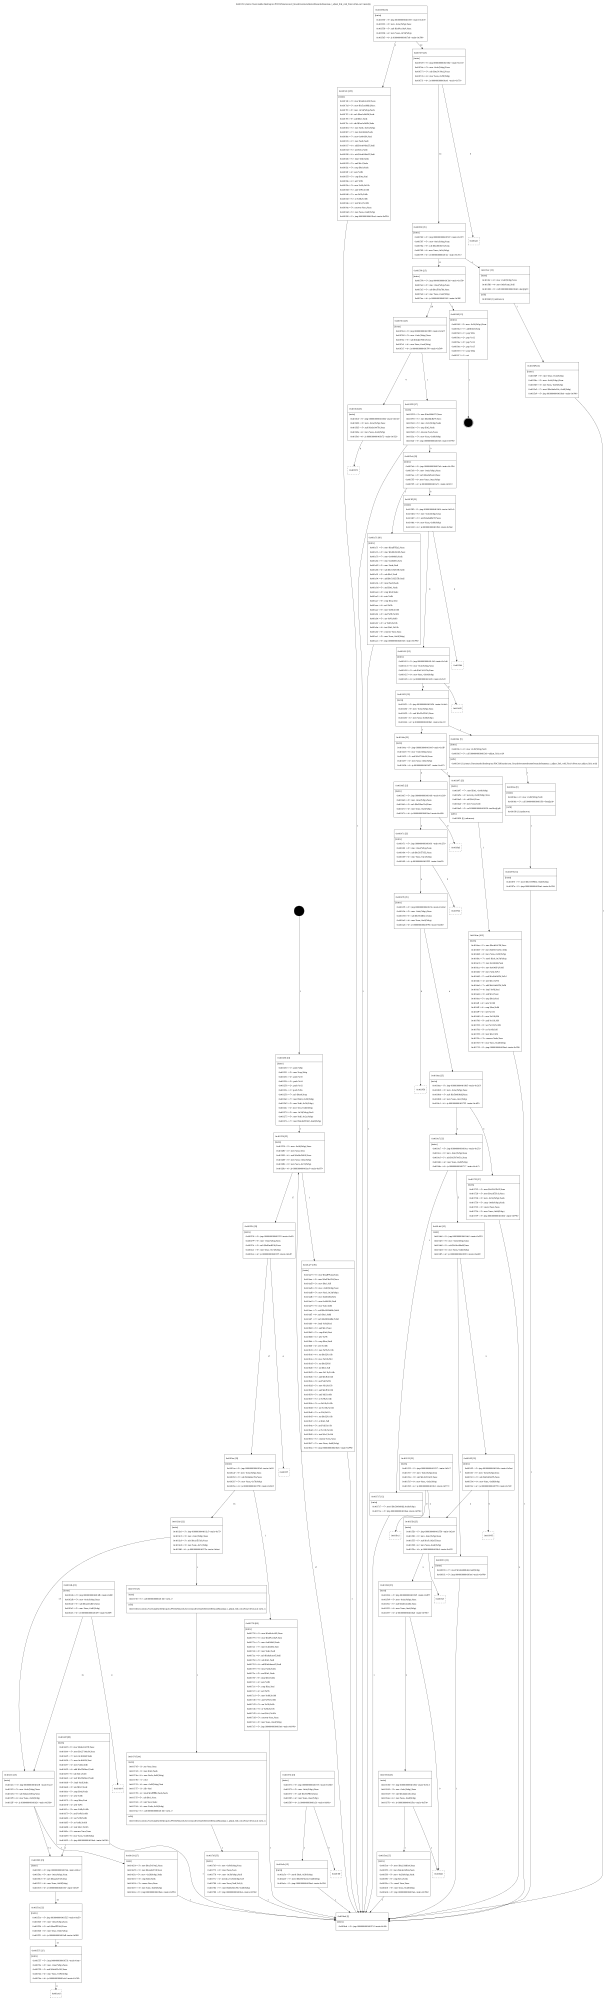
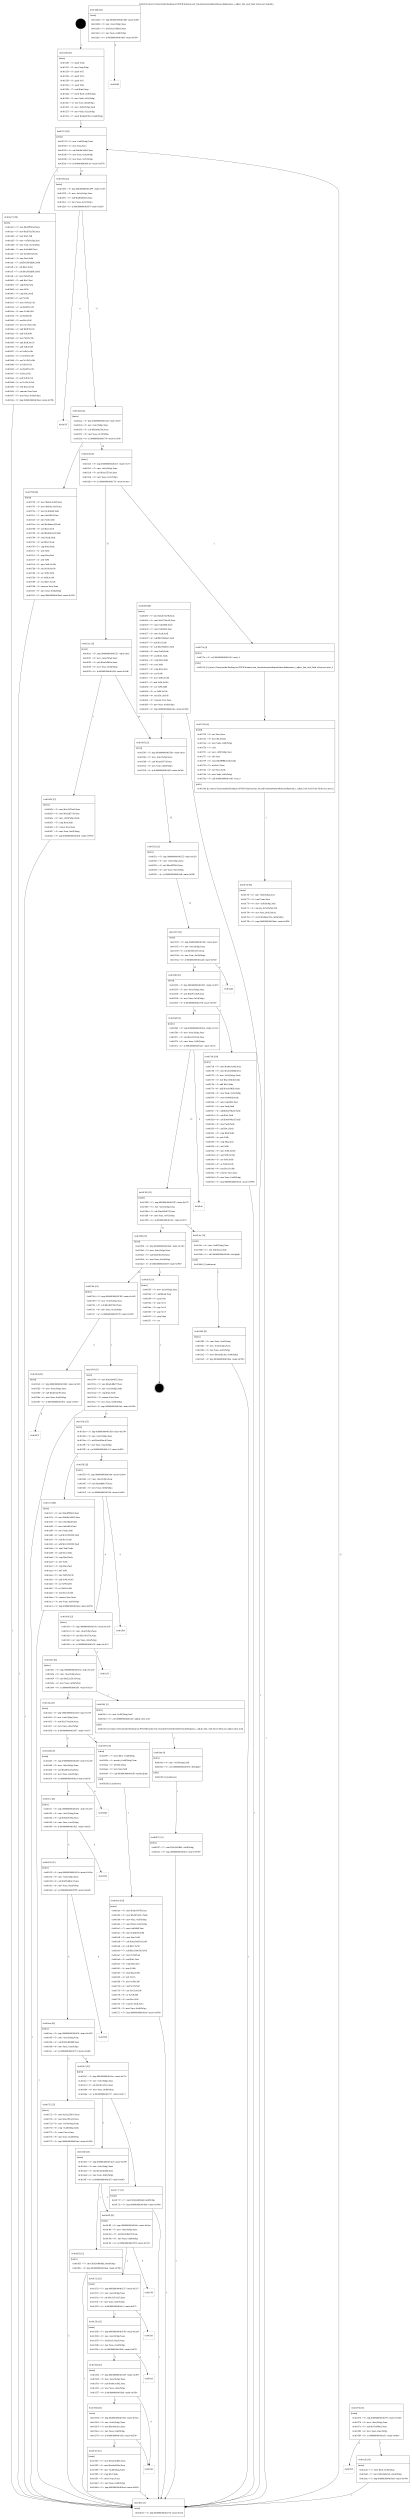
edge "0x401337 [25]" -> "0x401350 [25]": added, label "13"
edge "0x4014f9 [25]" -> "0x40152b [25]": now "0x4014f9 [25]" -> "0x401512 [25]"
edge "0x4012d6 [22]" -> "0x4012ec [25]": removed, label "15"
